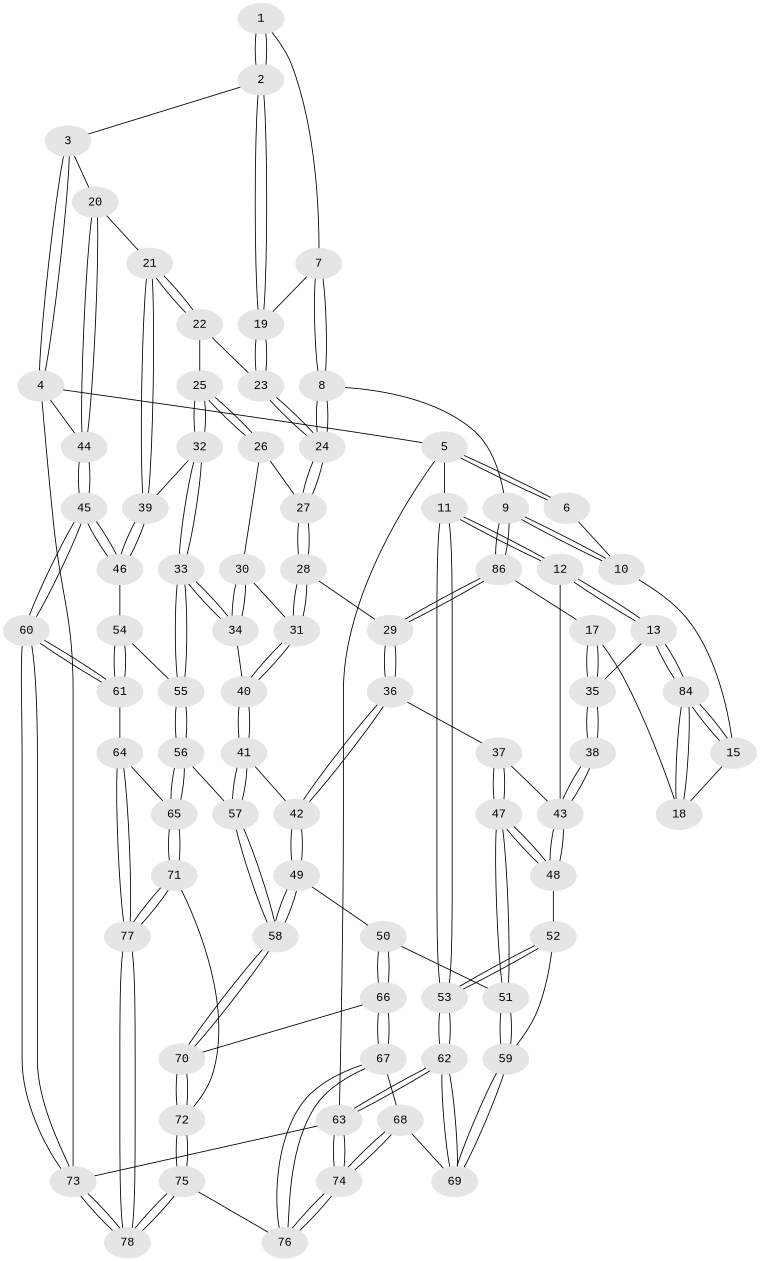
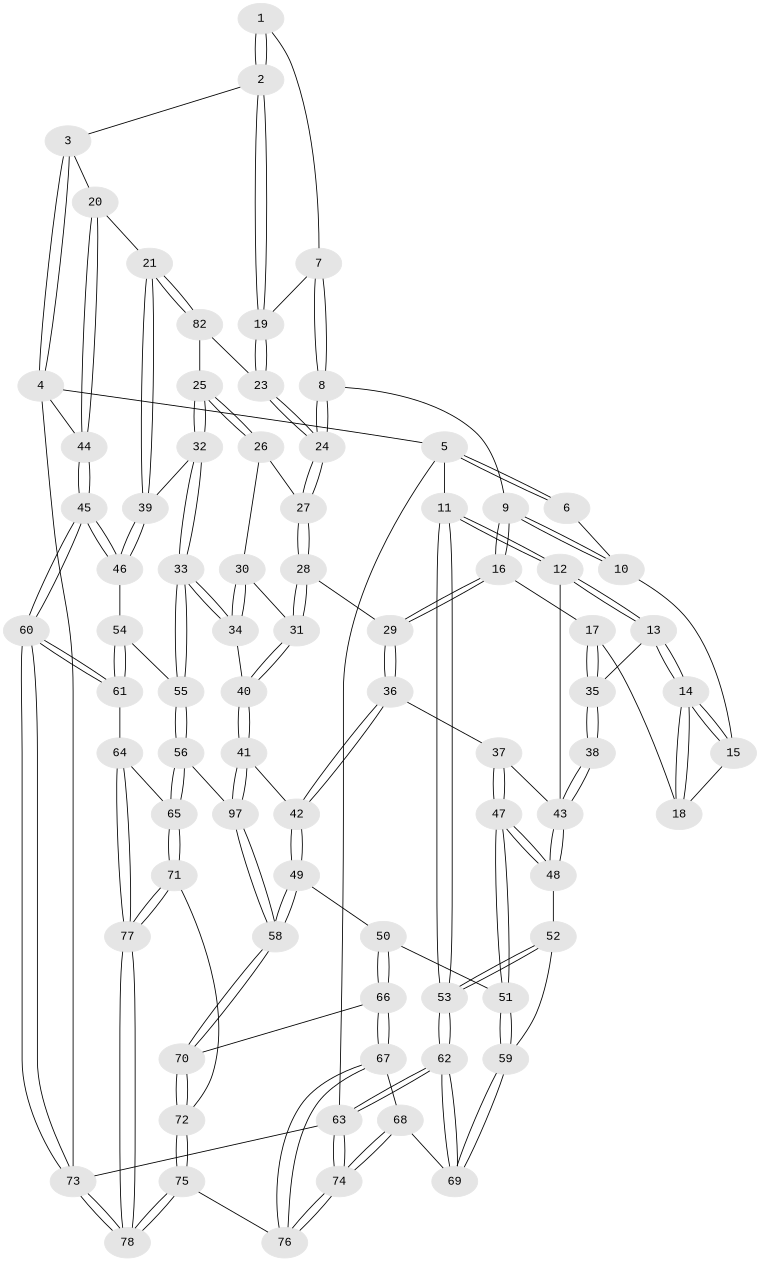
node "22": label "22" -> "82"
node "86": label "86" -> "16"
node "84": label "84" -> "14"
node "57": label "57" -> "97"
